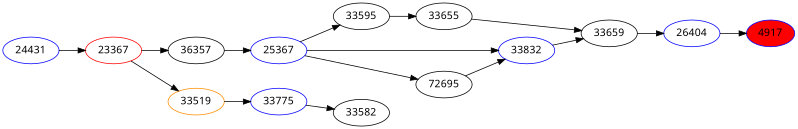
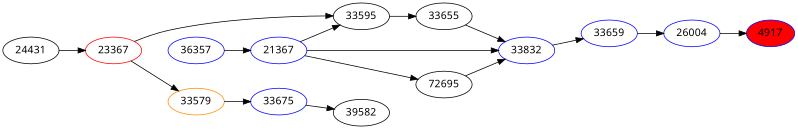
edge "33655" -> "33659": now "33655" -> "33832"
node "33659": color black -> blue
node "26404": label "26404" -> "26004"
node "24431": color blue -> black
edge "23367" -> "36357": now "23367" -> "33595"
node "36357": color black -> blue
node "25367": label "25367" -> "21367"
node "33519": label "33519" -> "33579"
node "33775": label "33775" -> "33675"
node "33582": label "33582" -> "39582"
